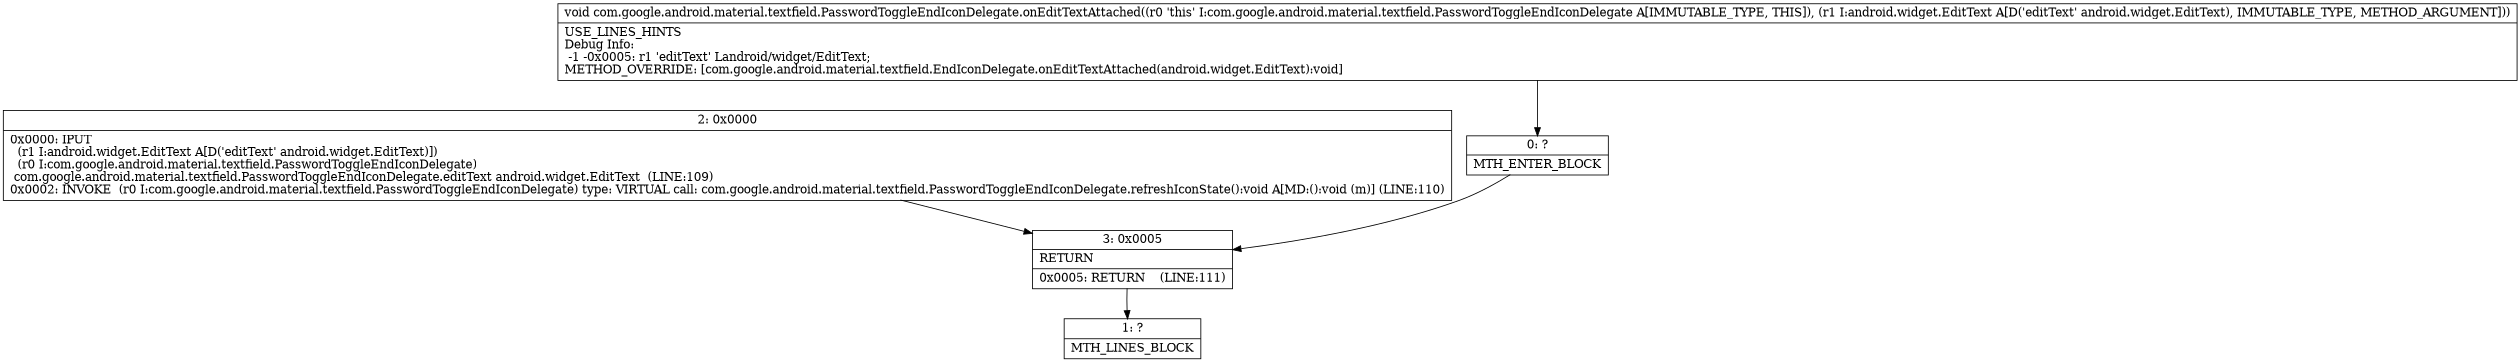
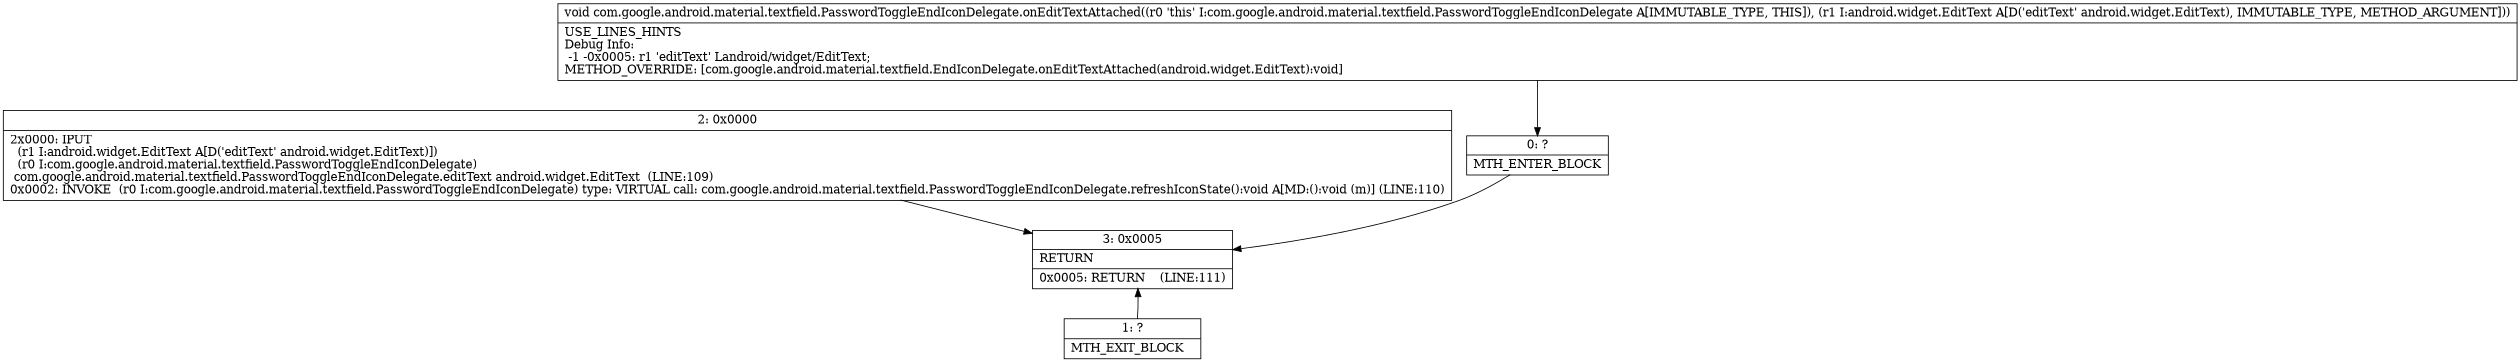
node "2: 0x0000": text "0x0000: IPUT" -> "2x0000: IPUT"
edge "3: 0x0005" -> "1: ?": reversed
node "1: ?": text "MTH_LINES_BLOCK" -> "MTH_EXIT_BLOCK"
